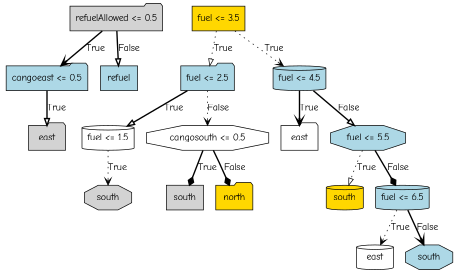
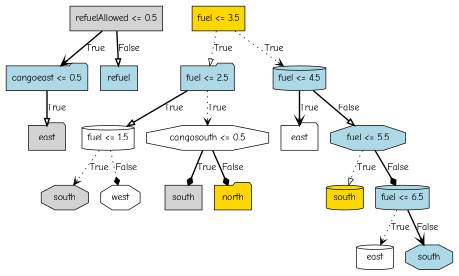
node "refuelAllowed <= 0.5": shape folder -> box
edge "fuel <= 2.5" -> "cangosouth <= 0.5": label "False" -> "True"
node "west": added
